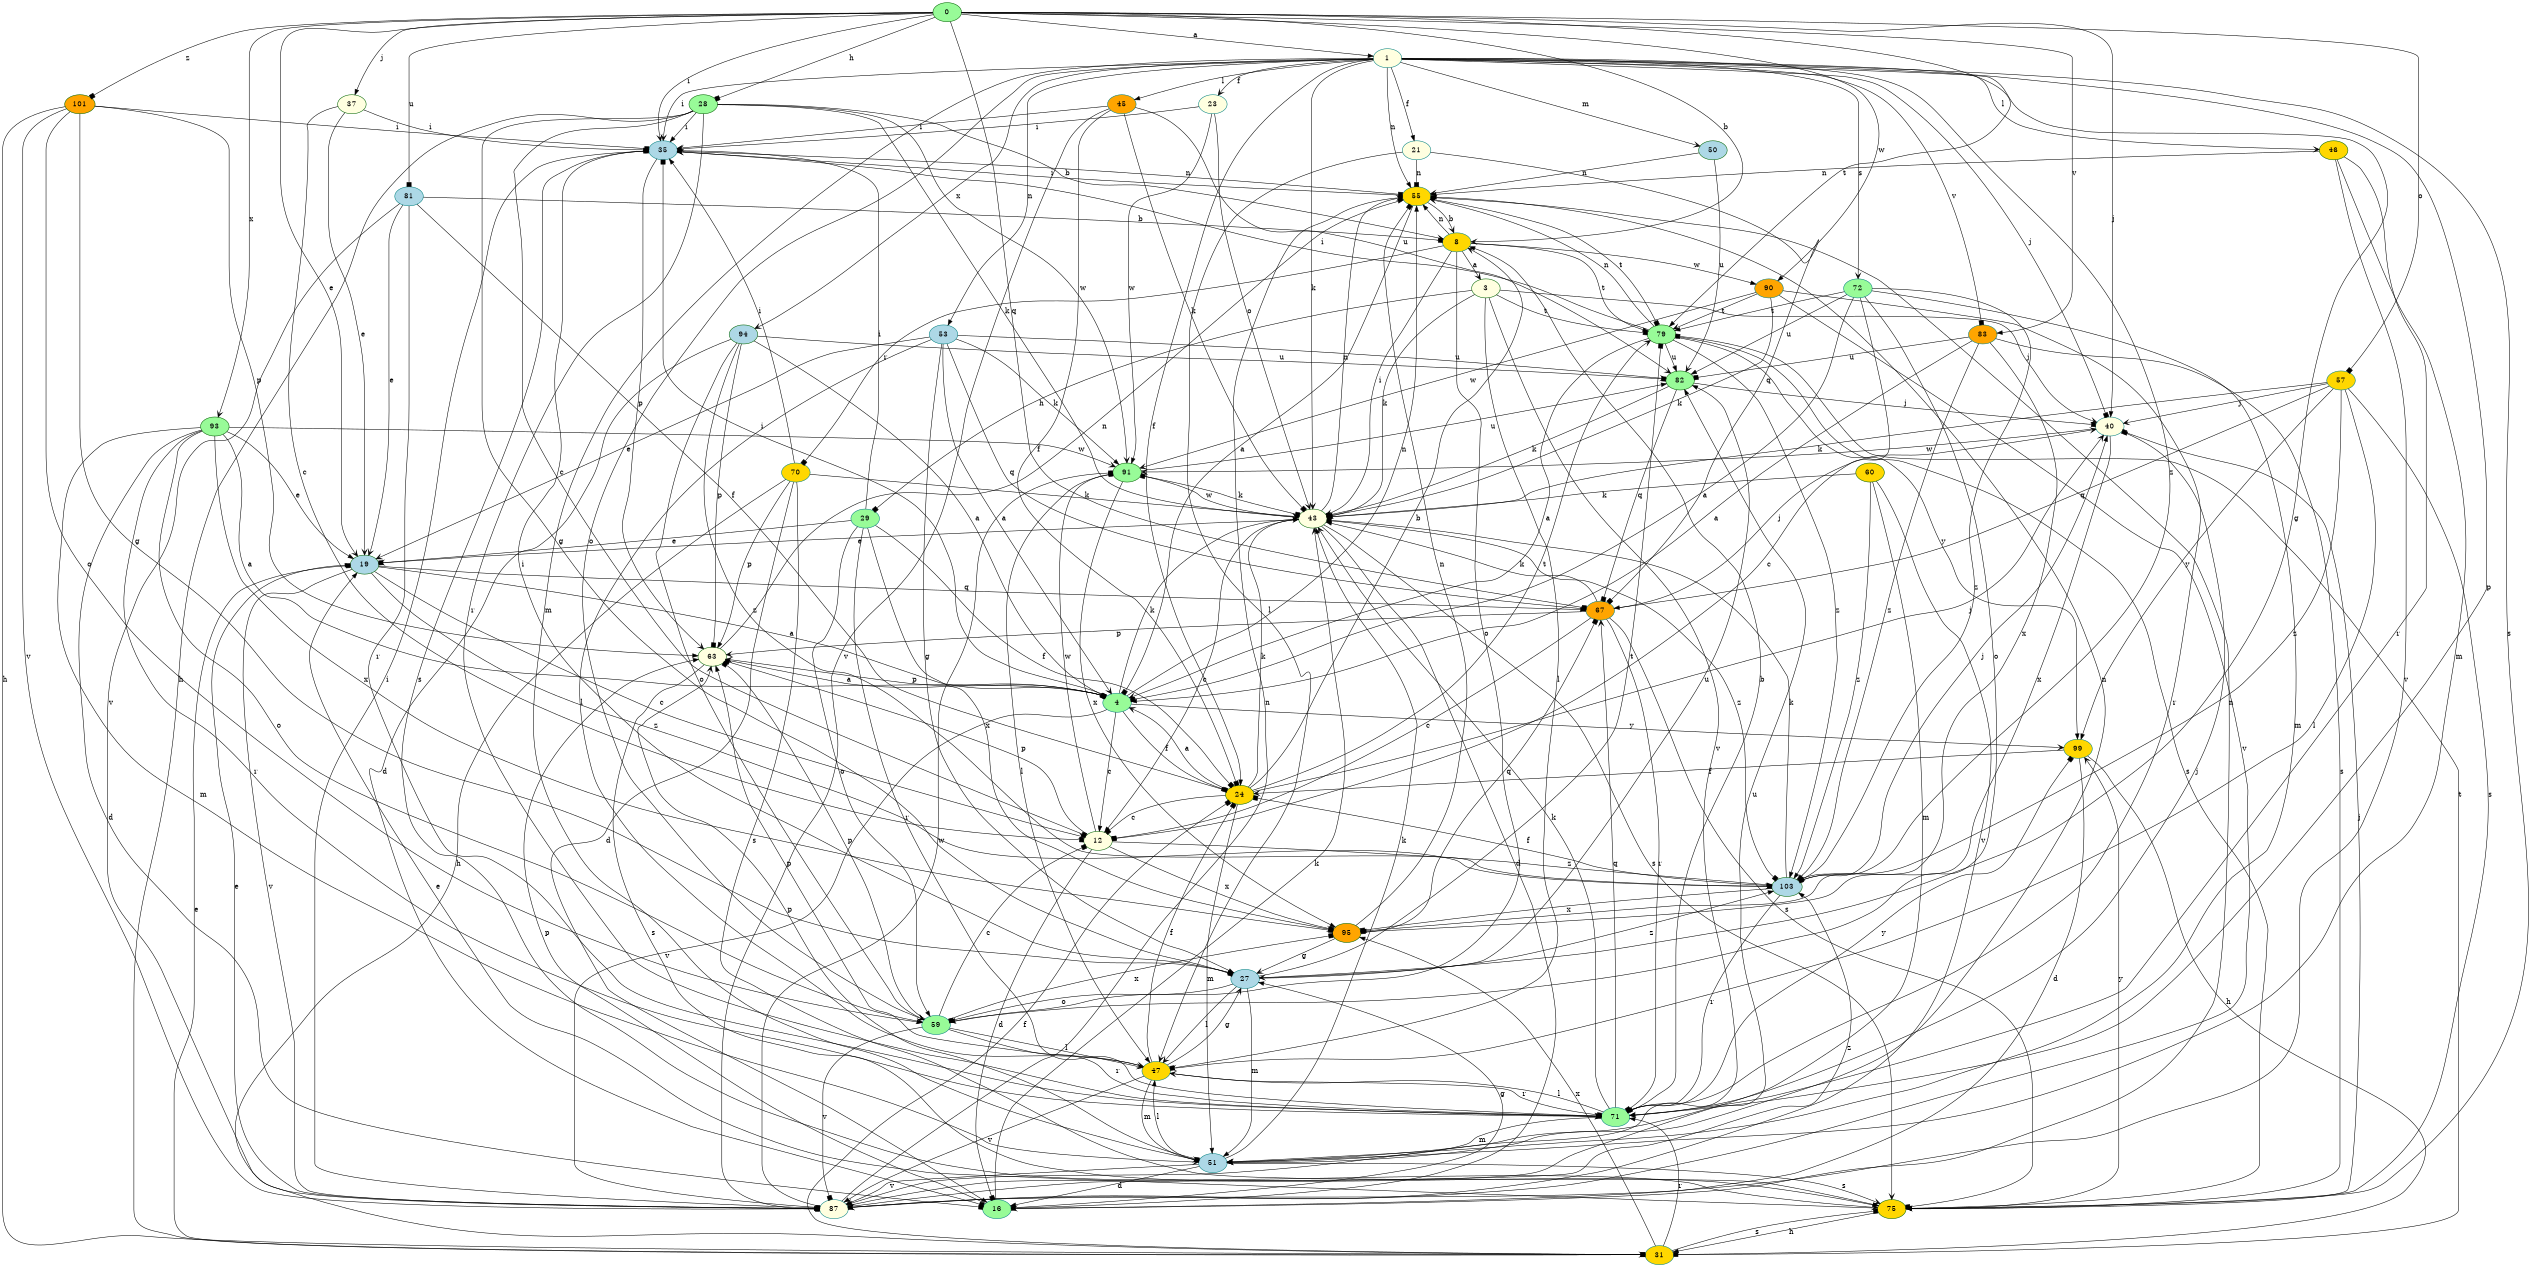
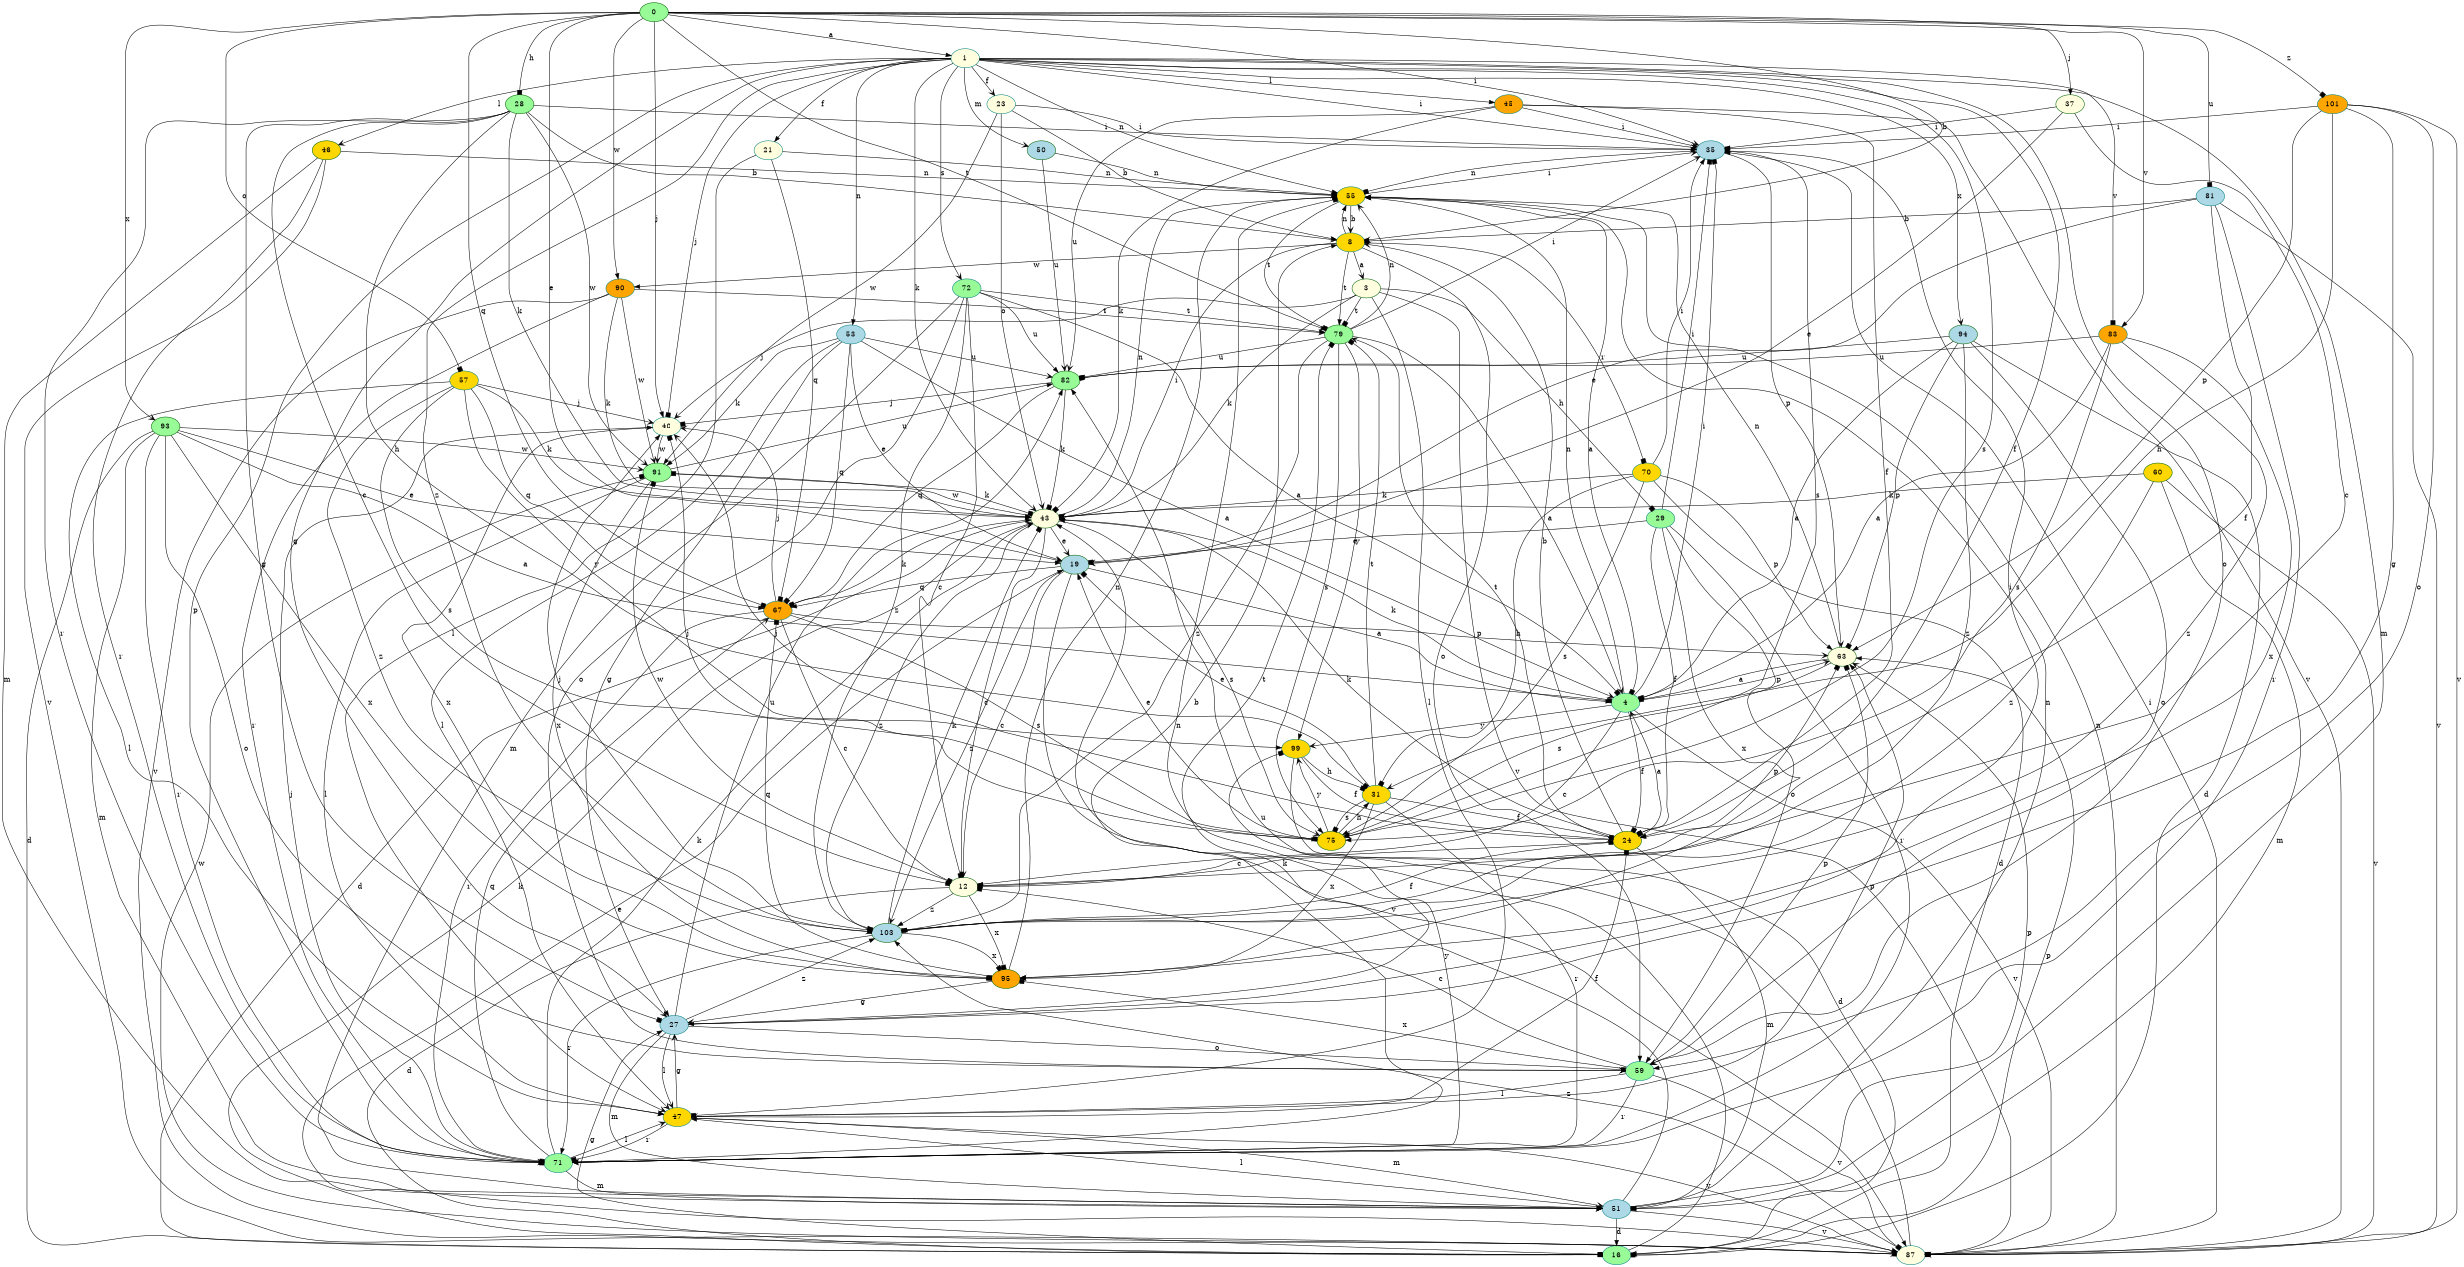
node "101": color darkgreen -> teal
edge "23" -> "8": added, label "b"
edge "51" -> "75": removed, label "s"
